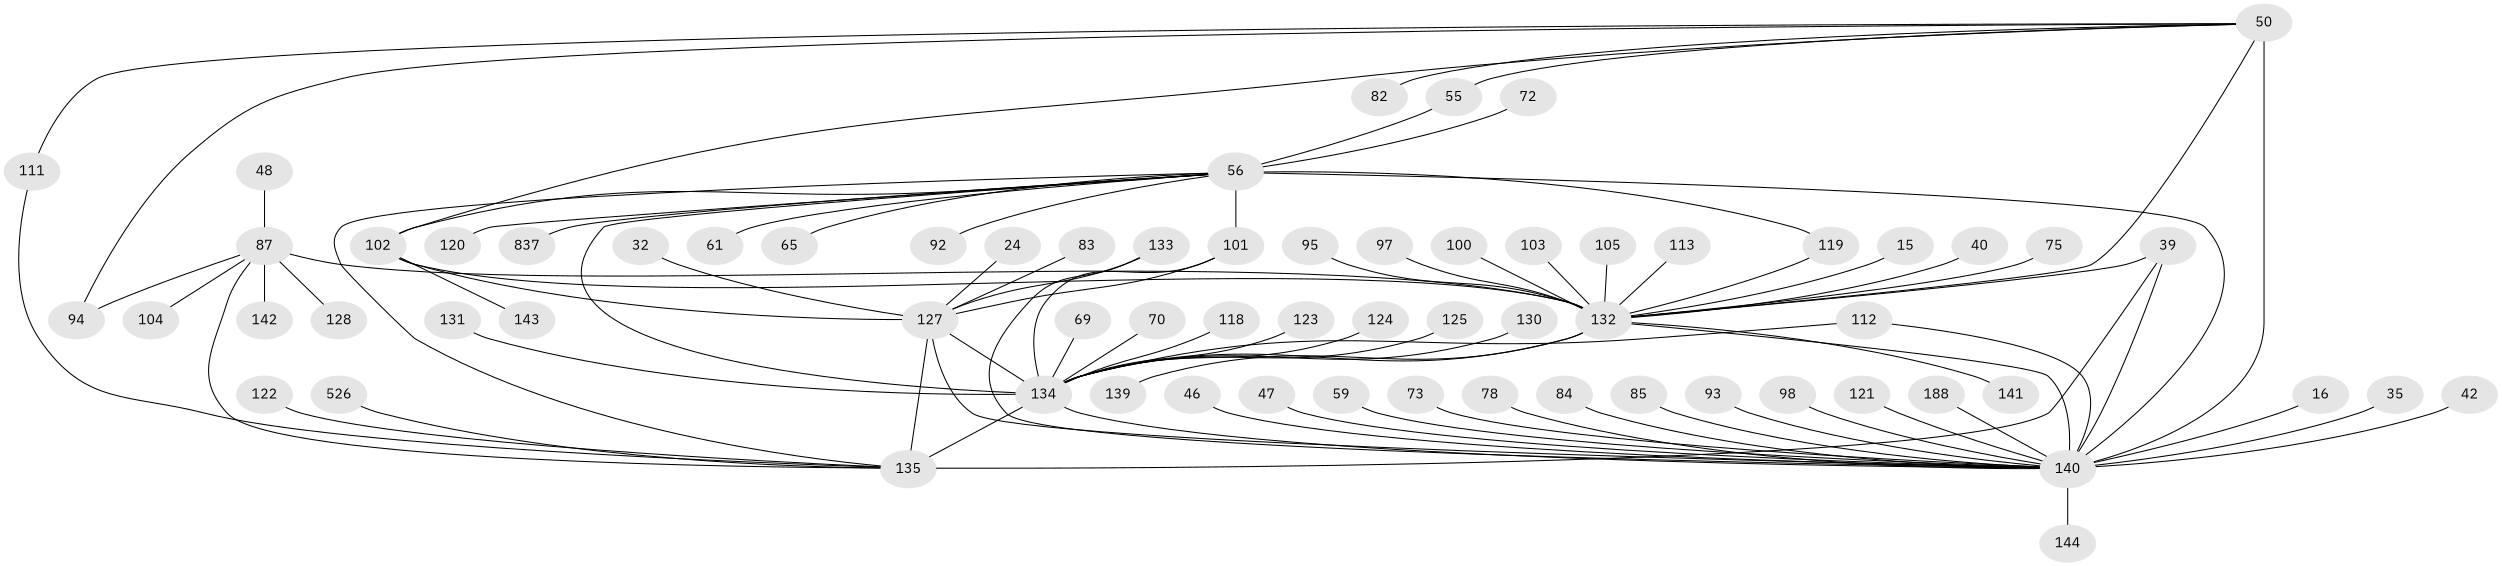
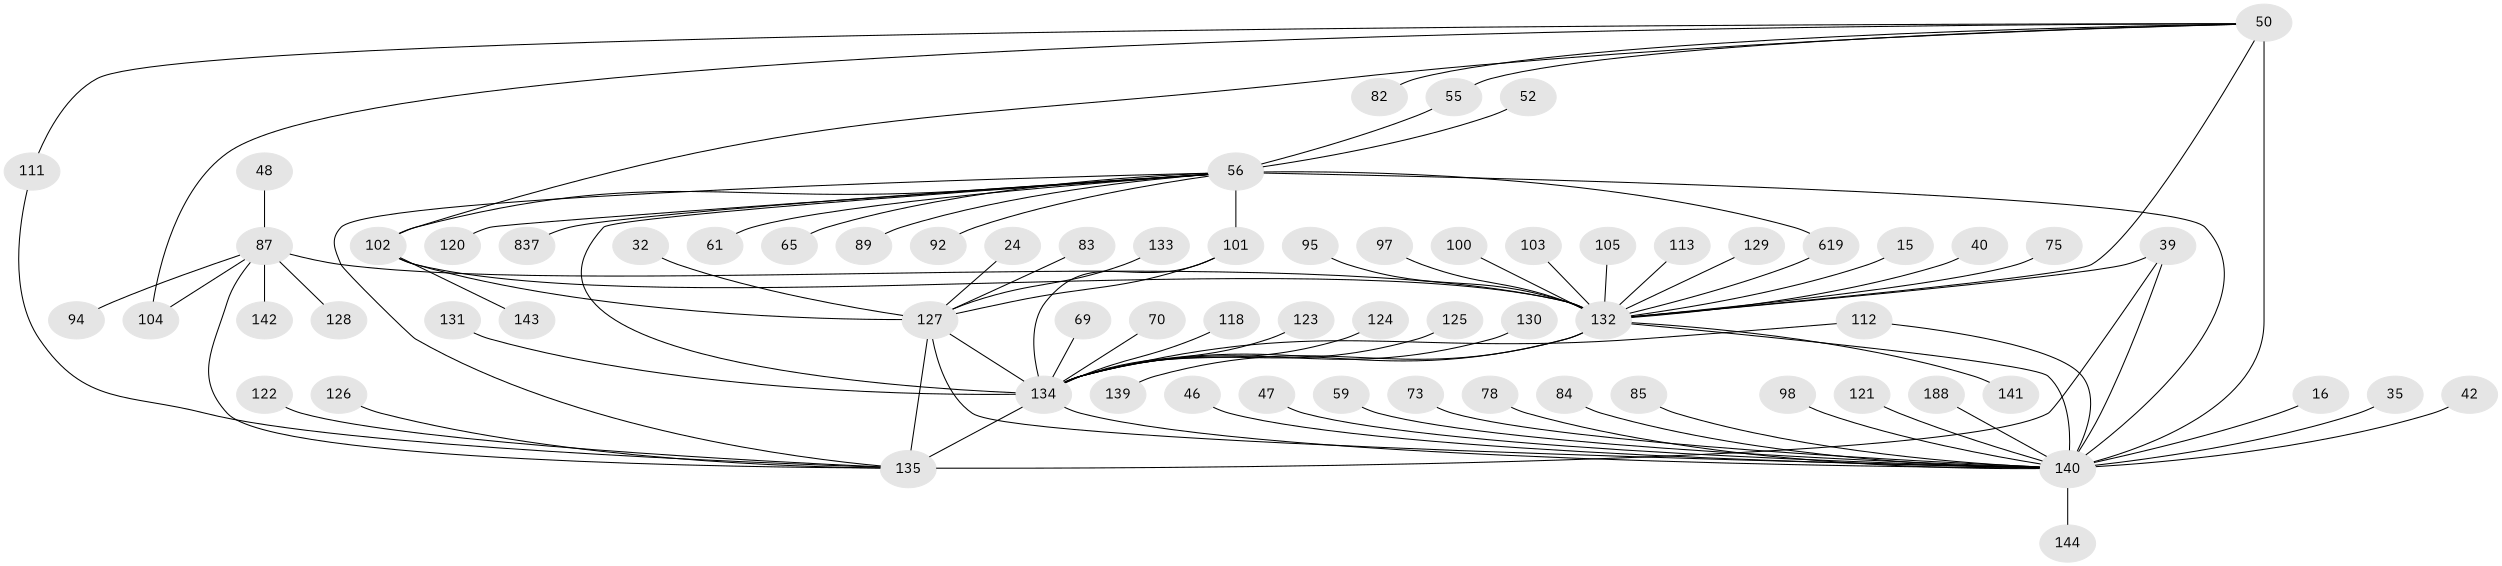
edge "50" -- "94": now "50" -- "104"
node "72": label "72" -> "52"
node "89": added
node "129": added
node "119": label "119" -> "619"
node "526": label "526" -> "126"
node "93": removed
edge "133" -- "140": removed
